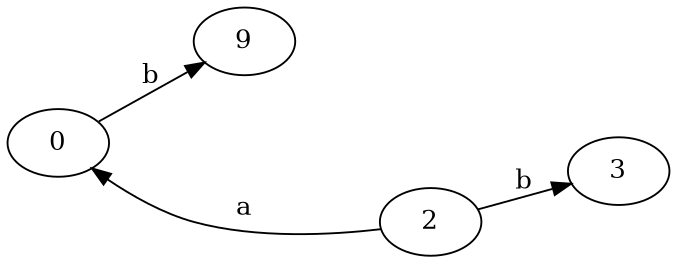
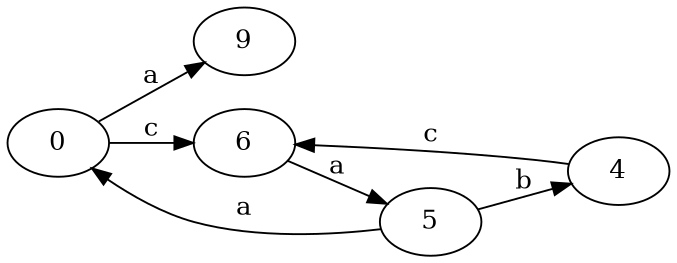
edge "0" -> "9": label "b" -> "a"
node "6": added
node "3": label "3" -> "4"
node "2": label "2" -> "5"
